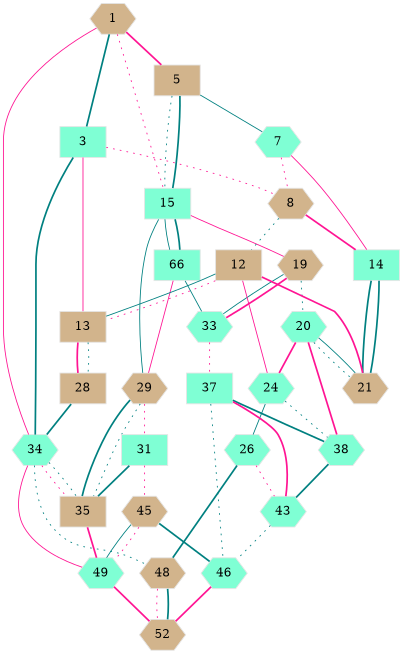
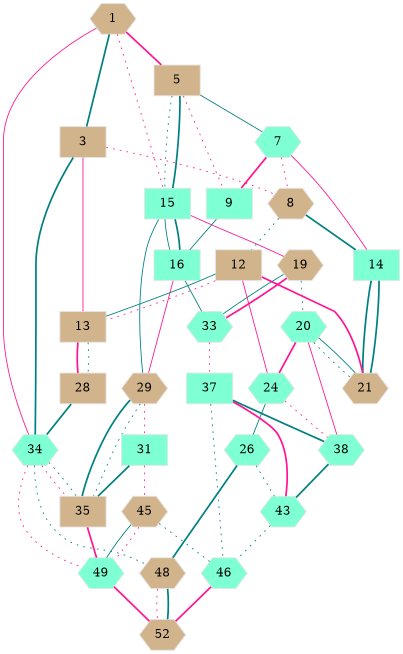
node "3": fillcolor aquamarine -> tan
node "9": added
edge "8" -- "14": color deeppink -> teal
node "66": label "66" -> "16"
edge "20" -- "38": style bold -> solid
edge "24" -- "38": color teal -> deeppink
edge "26" -- "43": color deeppink -> teal
edge "34" -- "49": style solid -> dotted
edge "45" -- "46": style bold -> dotted
